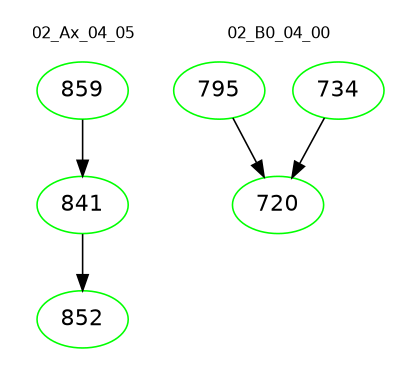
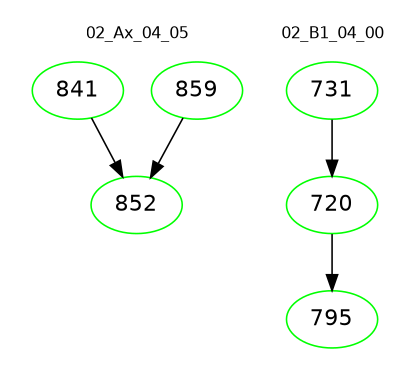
cluster "02_B0_04_00": label "02_B0_04_00" -> "02_B1_04_00"
node "734": label "734" -> "731"
edge "859" -> "841": now "859" -> "852"
edge "795" -> "720": reversed
